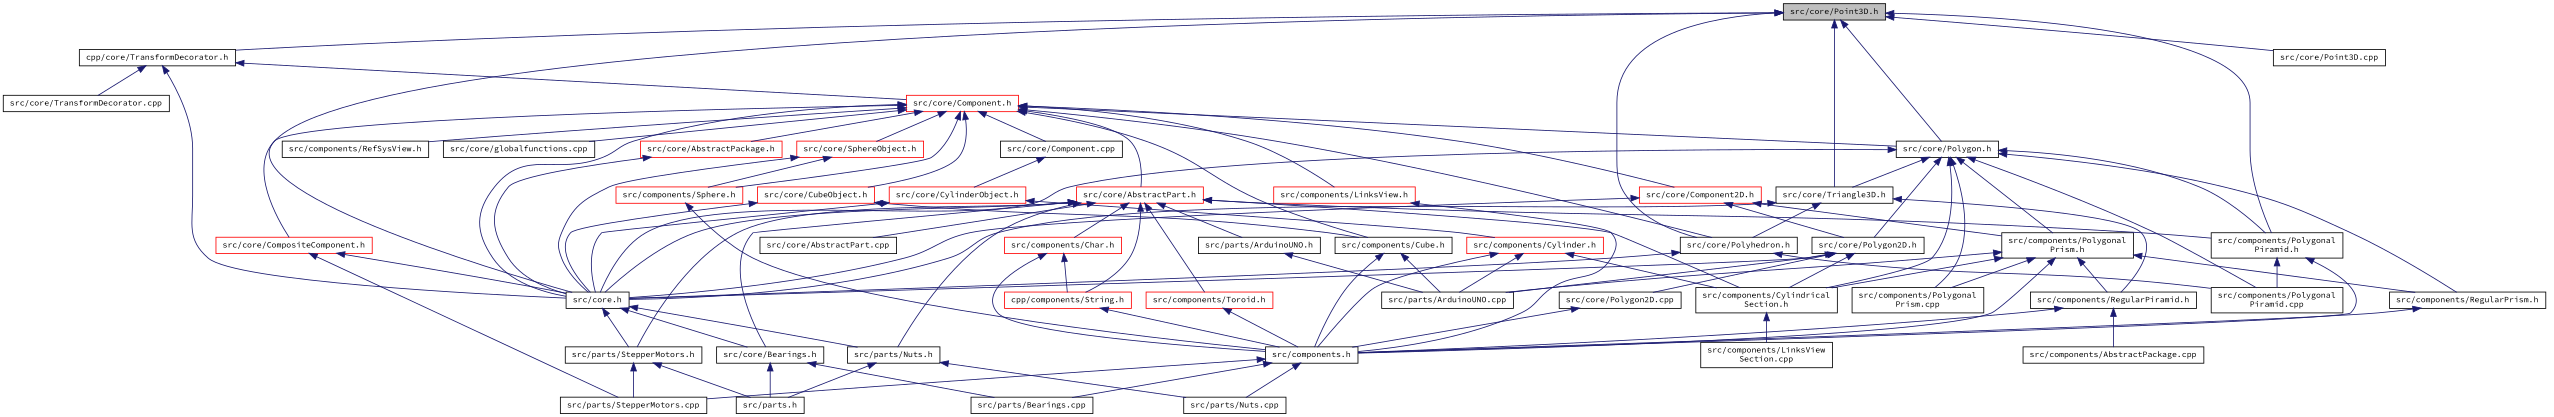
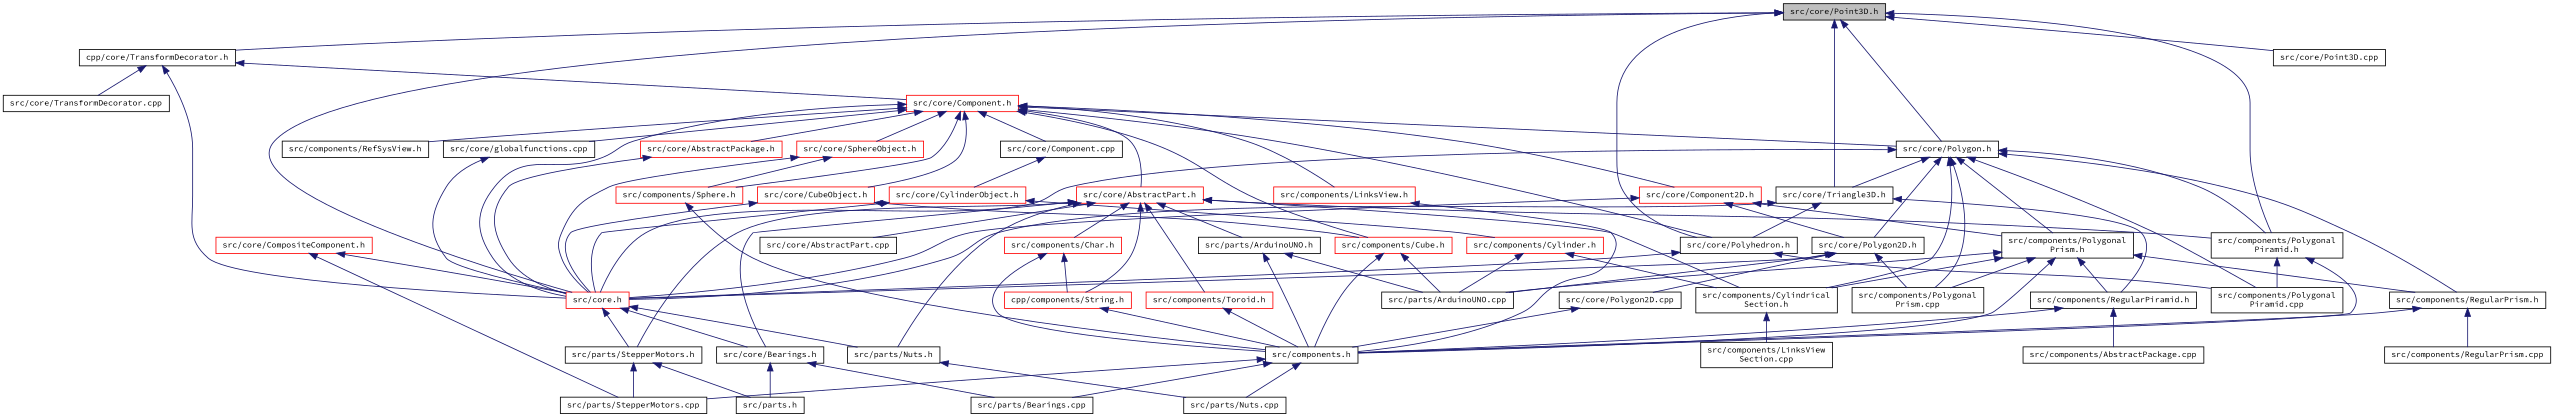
edge "src/core/CompositeComponent.h" -> "src/core/Component.h": removed
edge "src/core.h" -> "src/core/AbstractPart.h": now "src/core.h" -> "src/core/globalfunctions.cpp"
node "src/components/Cube.h": color black -> red
edge "src/components/Cylindrical Section.h" -> "src/core/Polygon2D.h": now "src/components/Polygonal Prism.cpp" -> "src/core/Polygon2D.h"
edge "src/components.h" -> "src/components/Cylinder.h": now "src/components.h" -> "src/parts/ArduinoUNO.h"
node "src/core.h": color black -> red
node "src/components/RegularPrism.cpp": added
edge "src/parts.h" -> "src/parts/Nuts.h": removed
